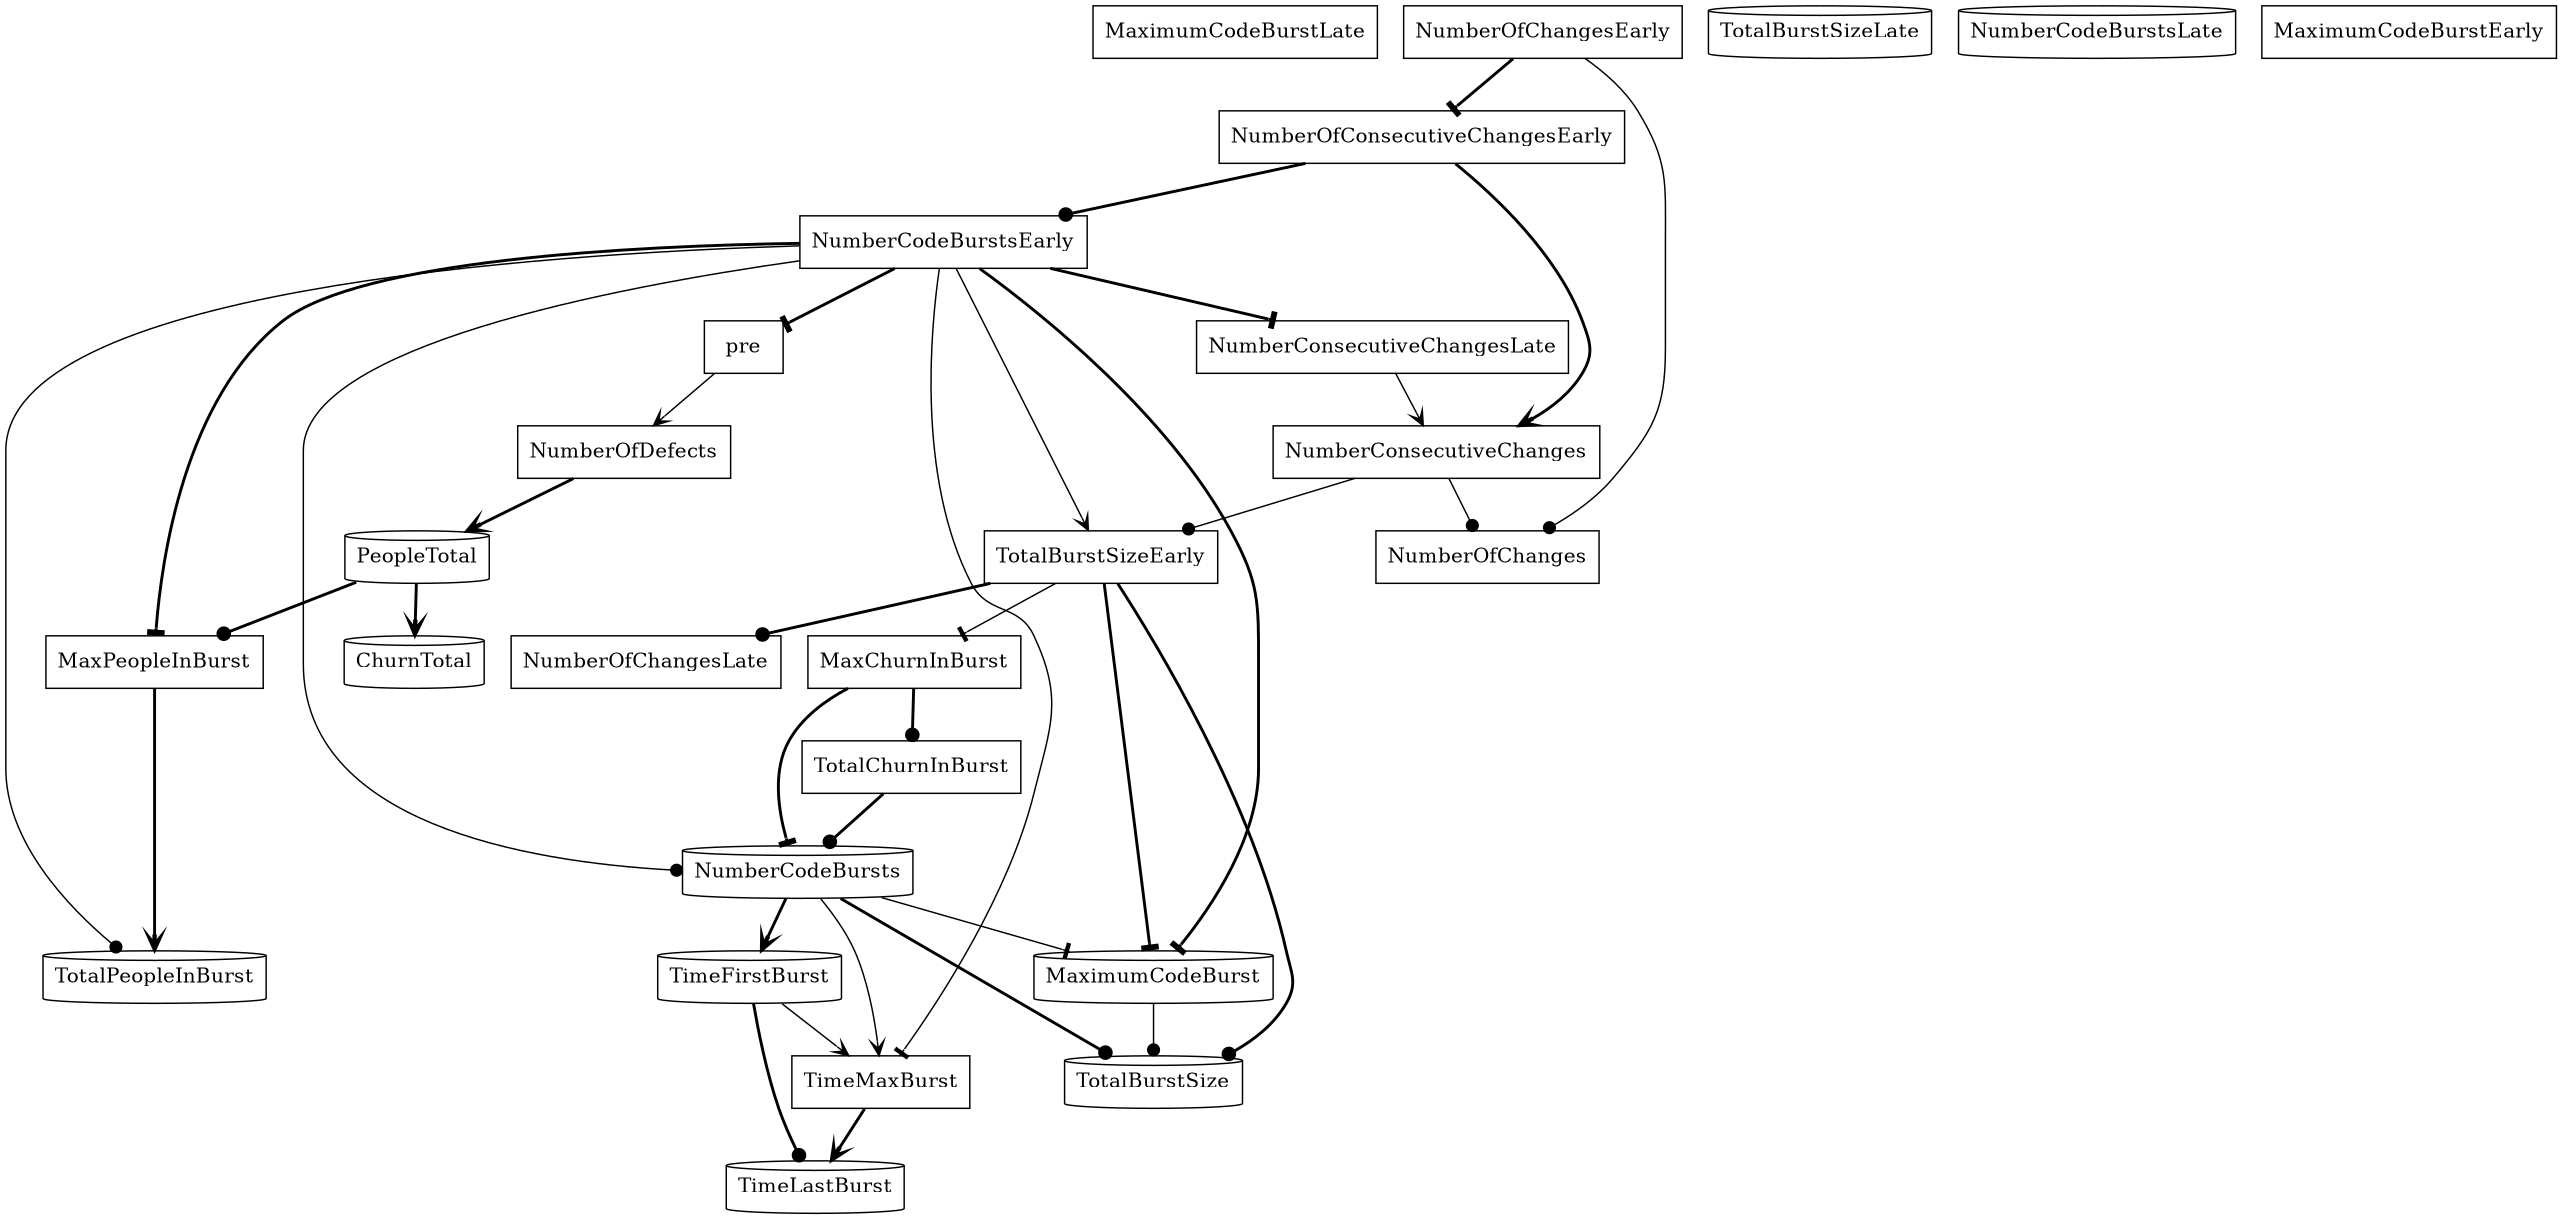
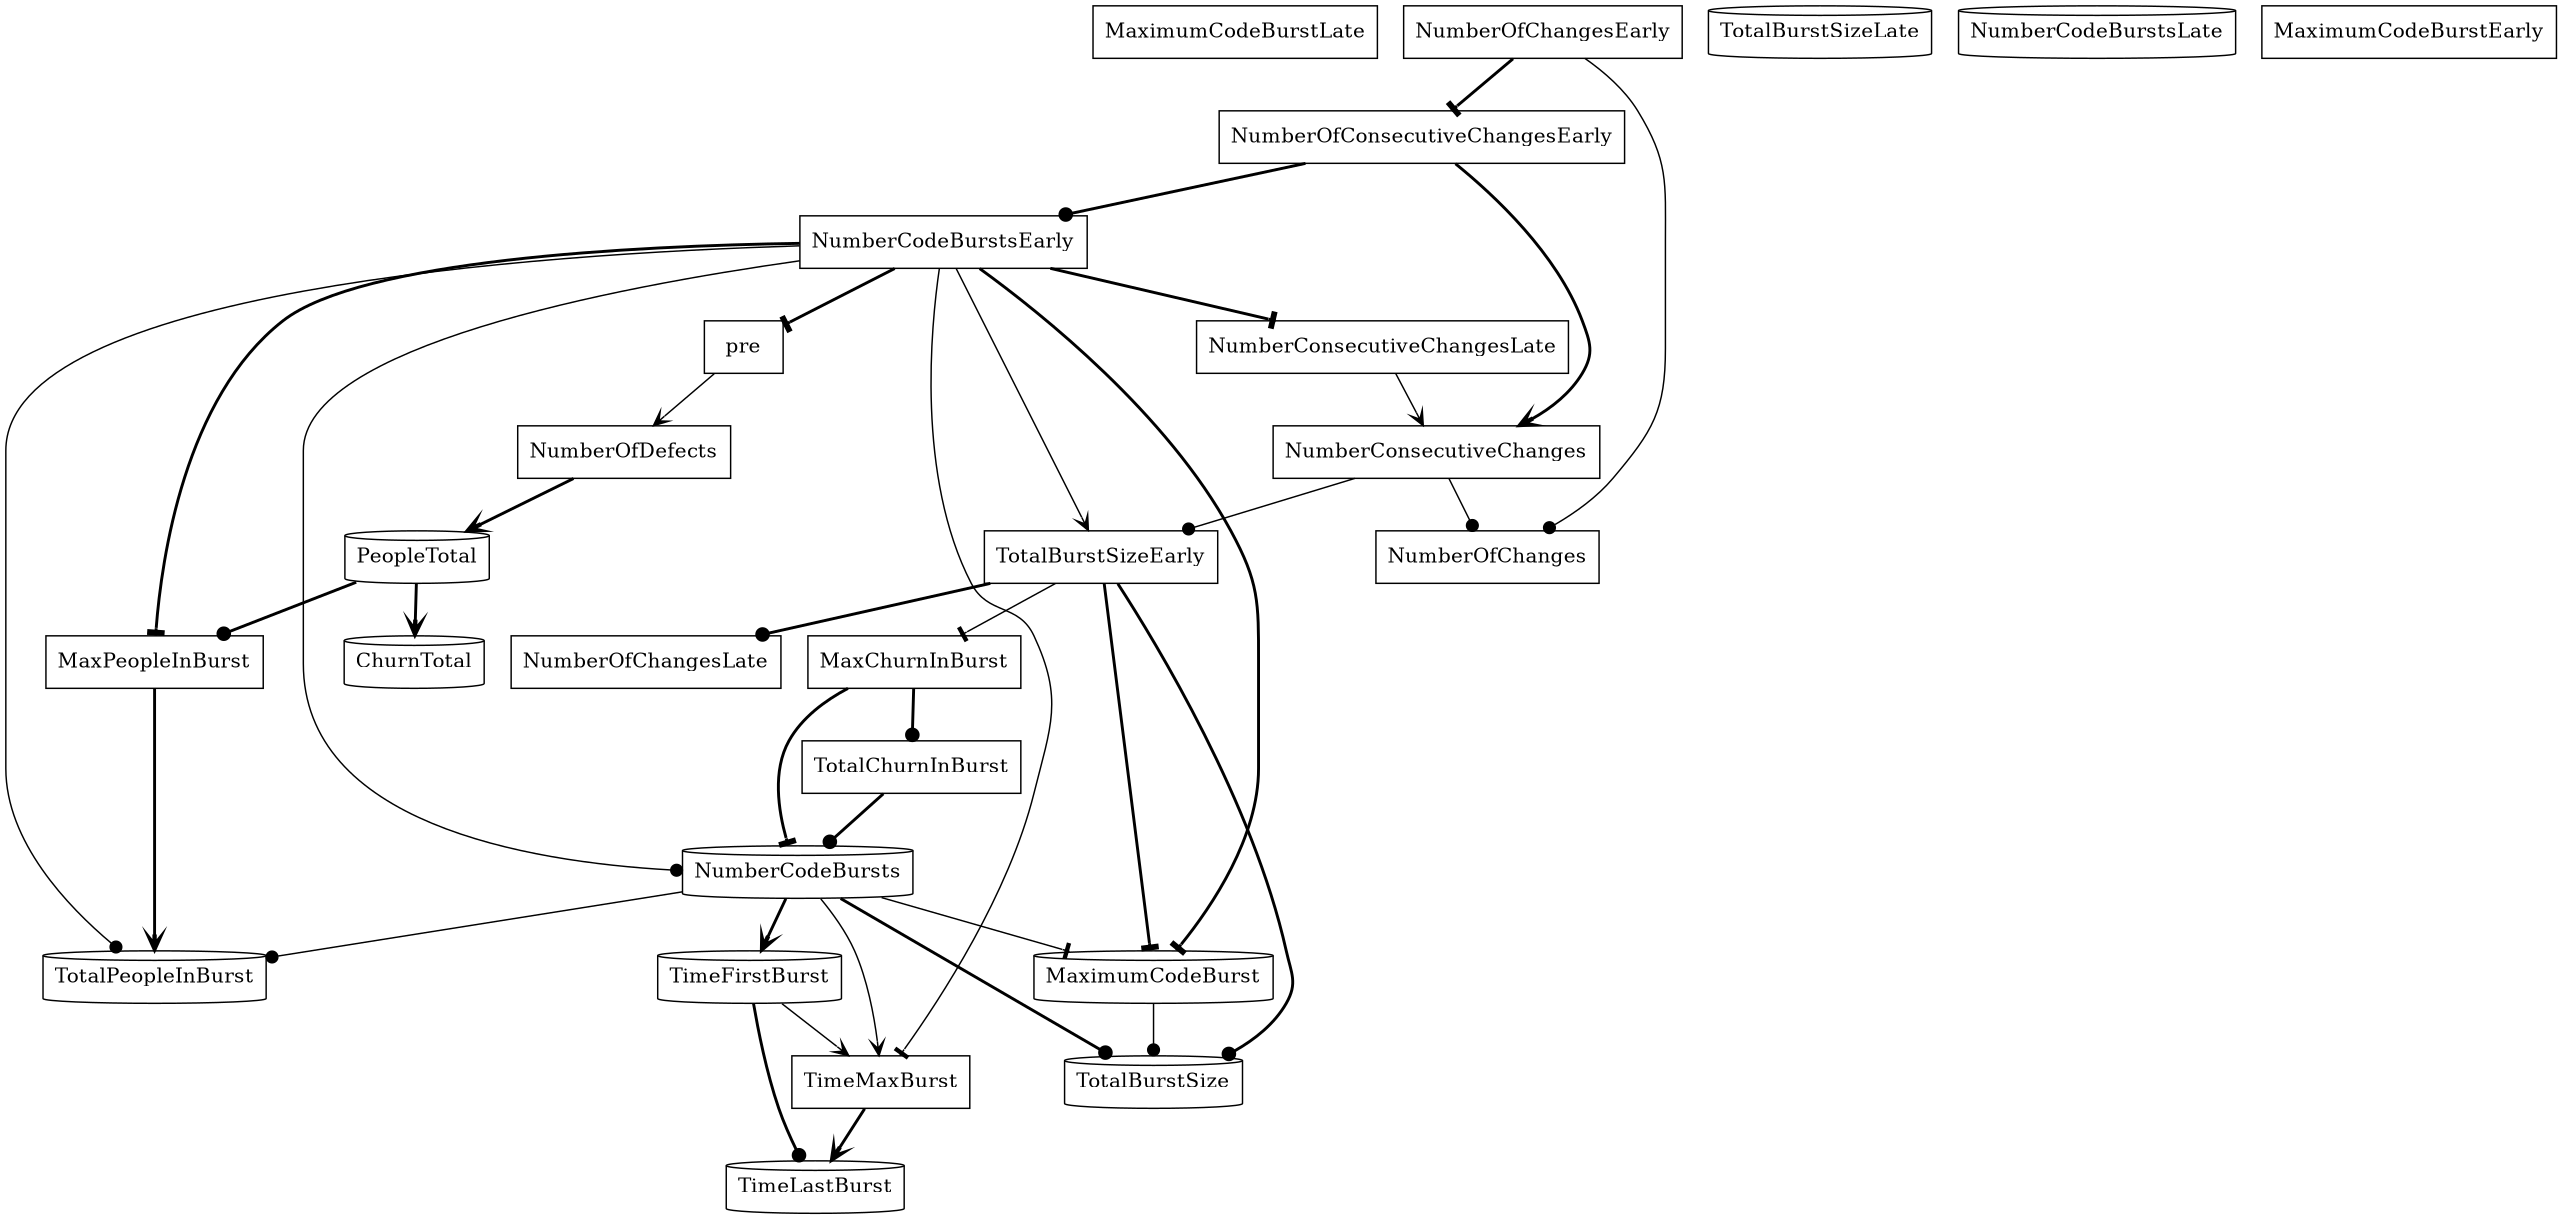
edge "NumberCodeBursts" -> "TotalPeopleInBurst": added
